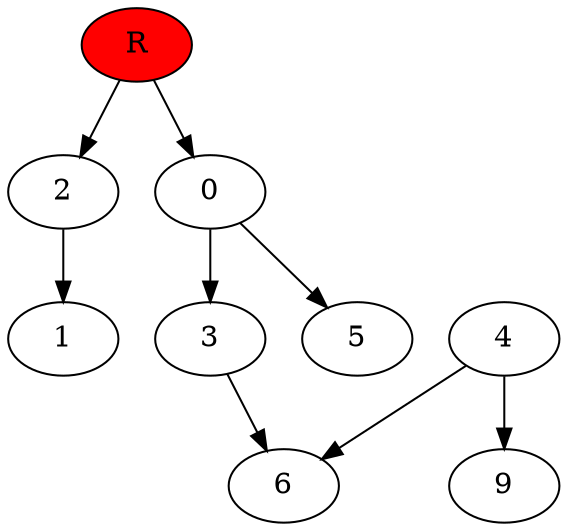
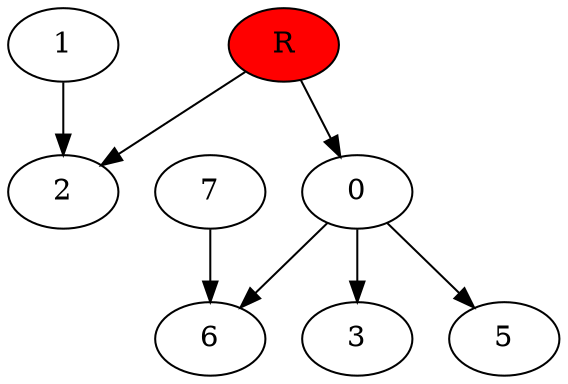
edge "2" -> "1": reversed
node "4": label "4" -> "7"
edge "3" -> "6": now "0" -> "6"
node "9": removed
